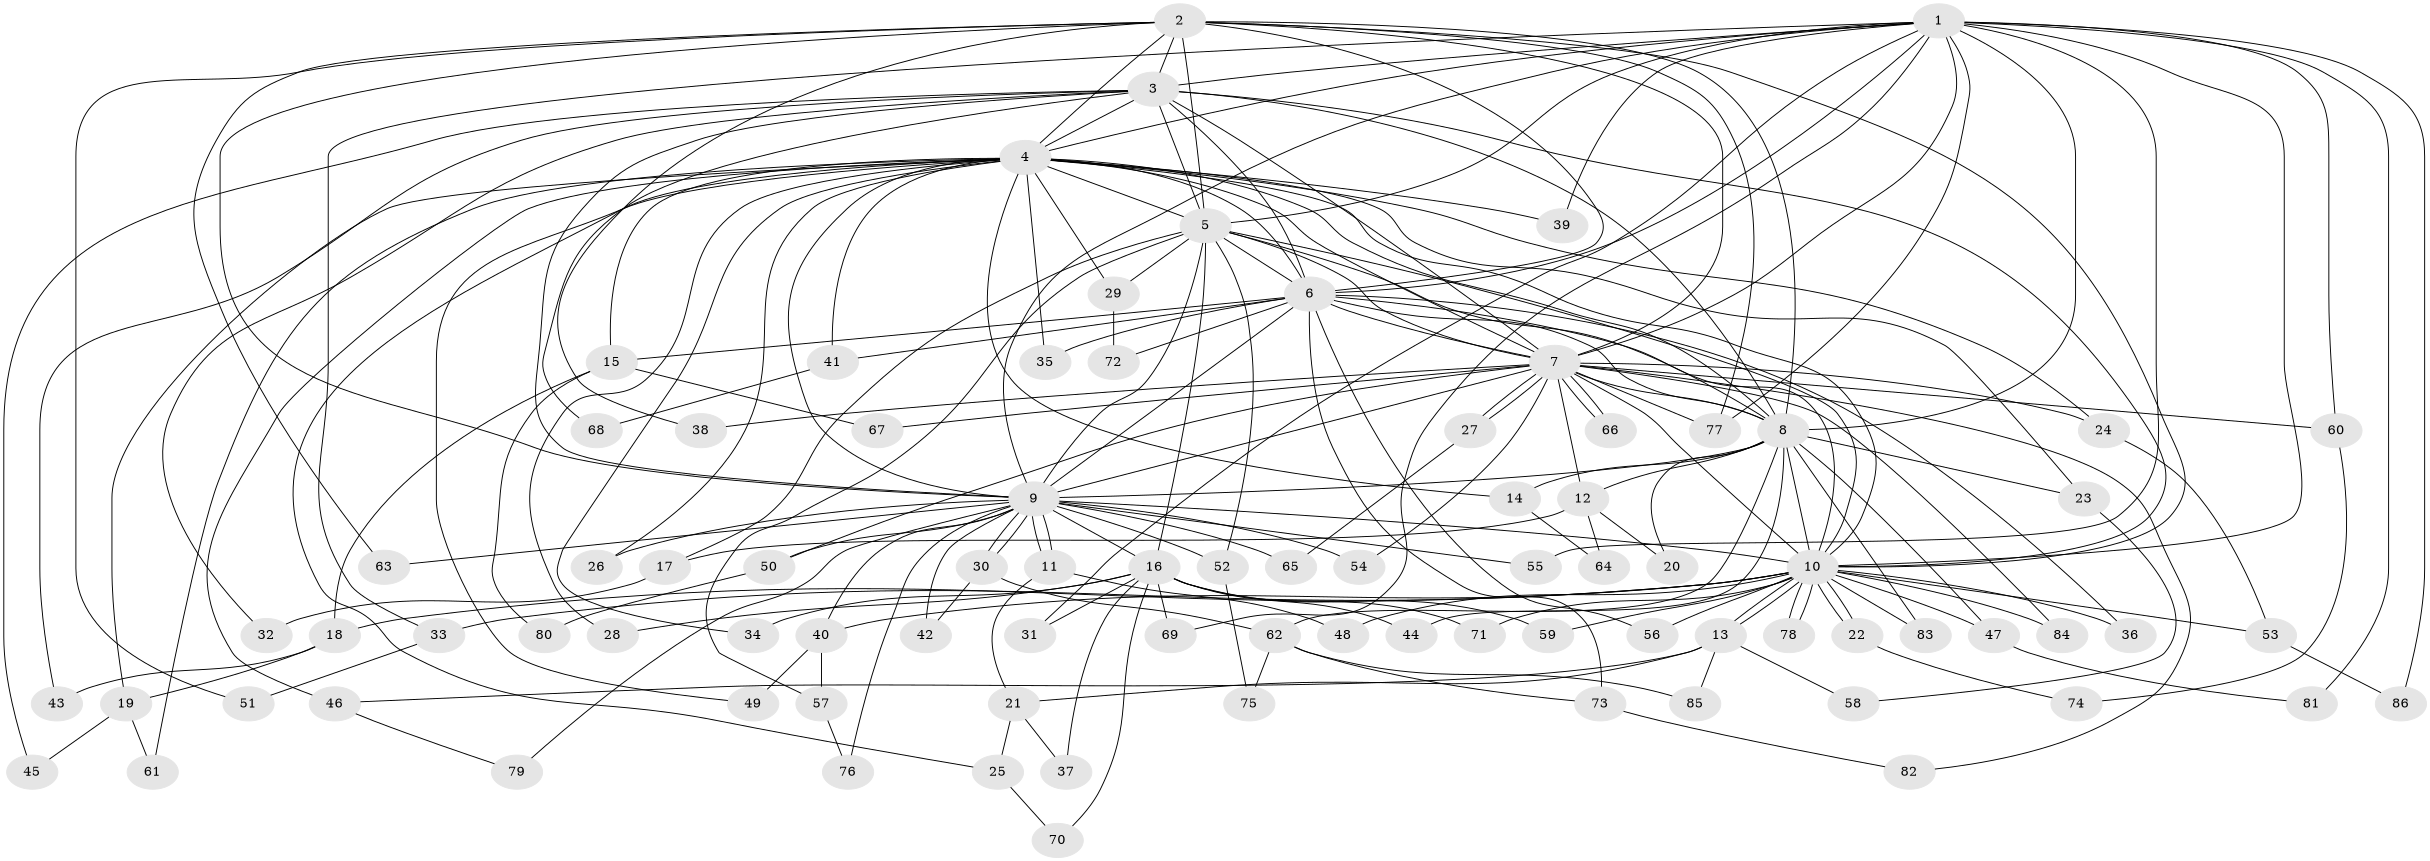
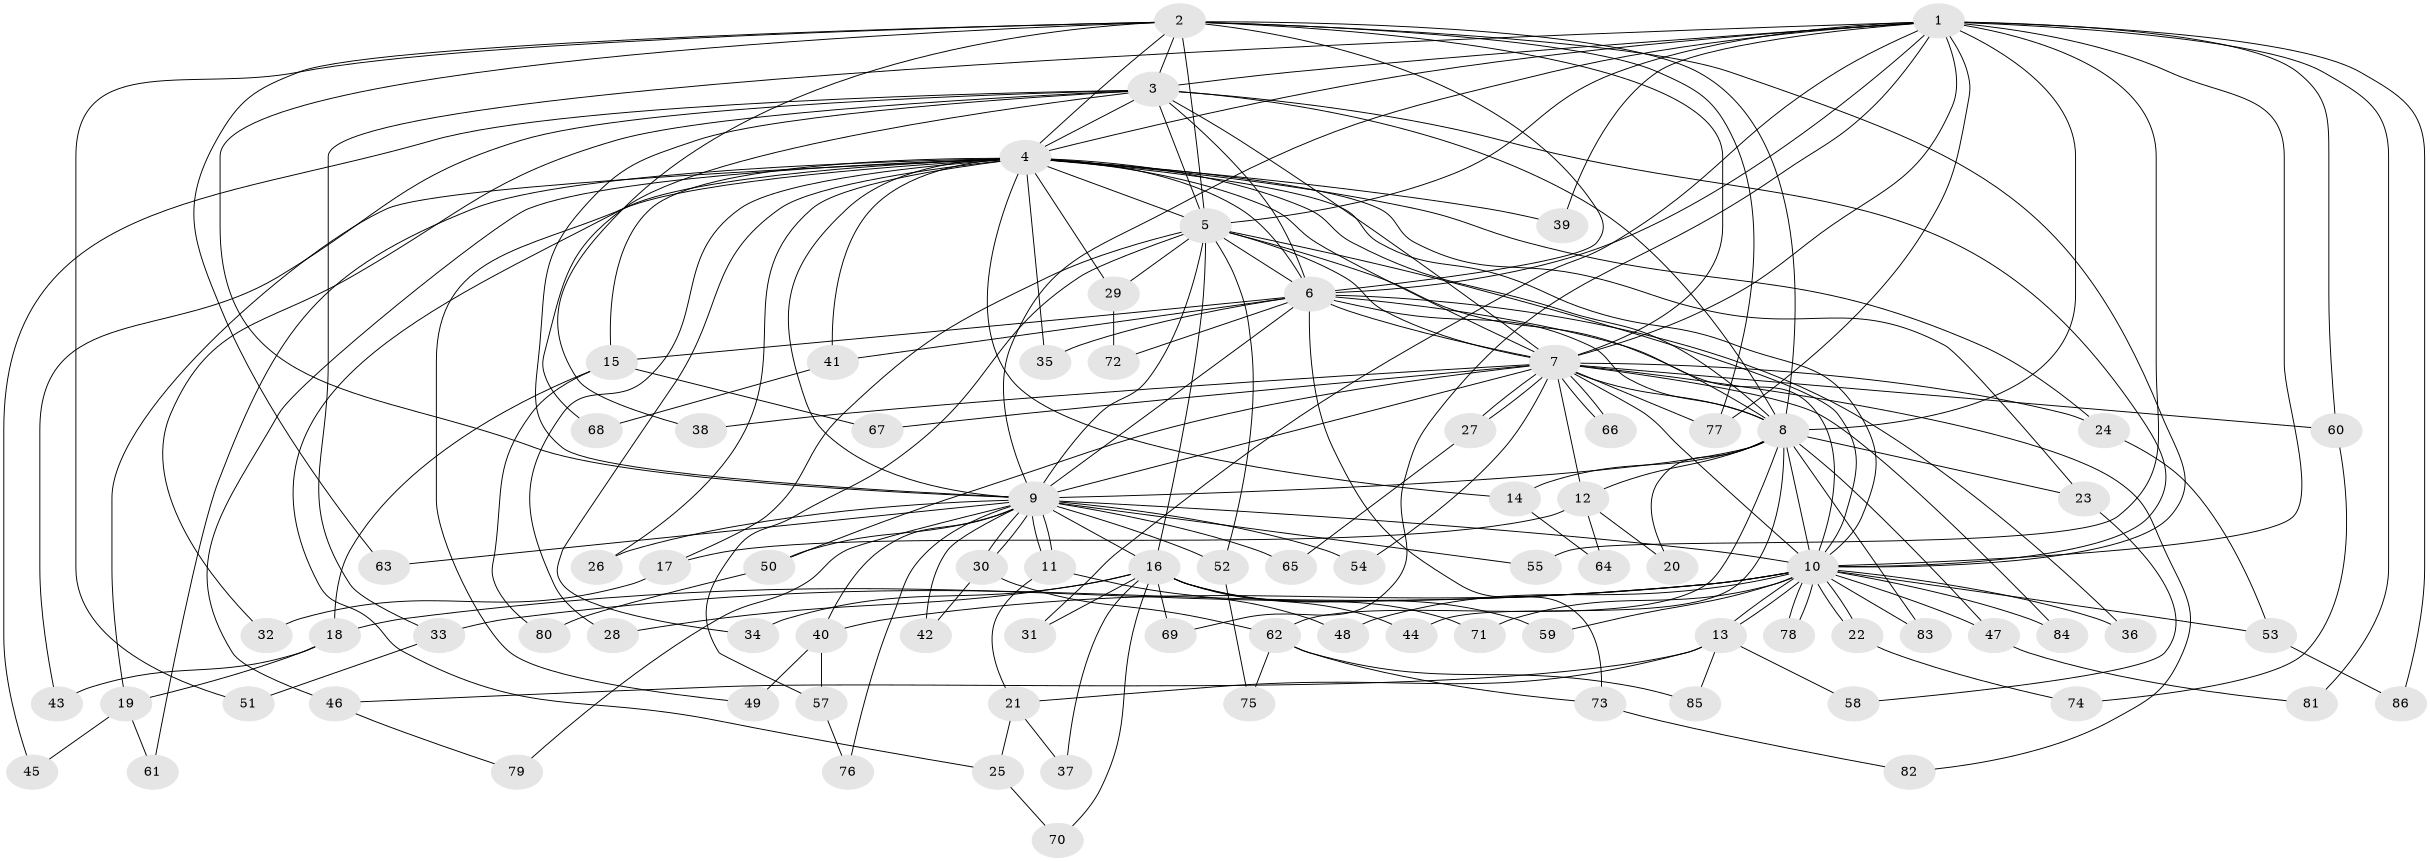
node "56": removed
